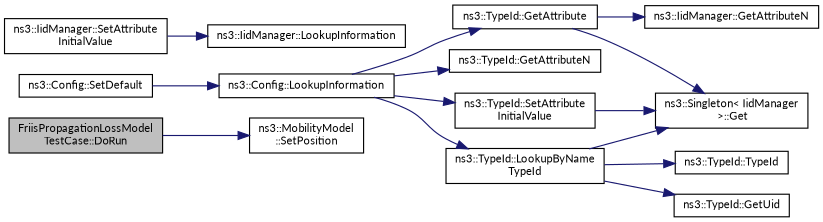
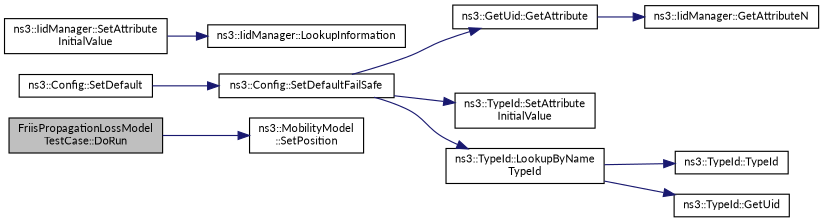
node "ns3::TypeId::GetAttribute": label "ns3::TypeId::GetAttribute" -> "ns3::GetUid::GetAttribute"
node "ns3::TypeId::GetAttributeN": removed
node "ns3::Config::LookupInformation": label "ns3::Config::LookupInformation" -> "ns3::Config::SetDefaultFailSafe"
node "ns3::Singleton< IidManager >::Get": removed
